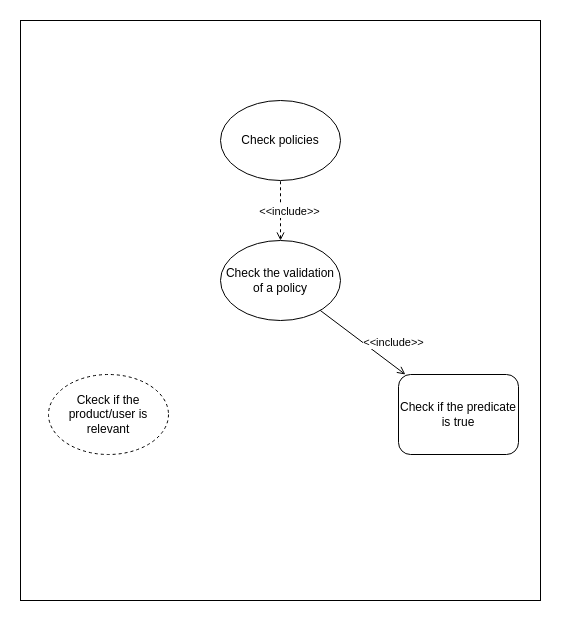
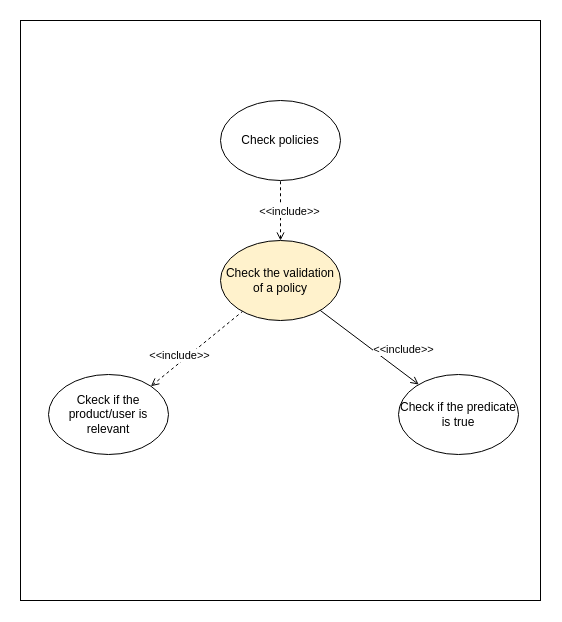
node "Check the validation of a policy": fillcolor #ffffff -> #fff2cc
edge "Check the validation of a policy" -> "Ckeck if the product/user is relevant": added, label "<<include>>"
node "Ckeck if the product/user is relevant": style dashed -> solid
node "Check if the predicate is true": shape rounded rectangle -> ellipse
